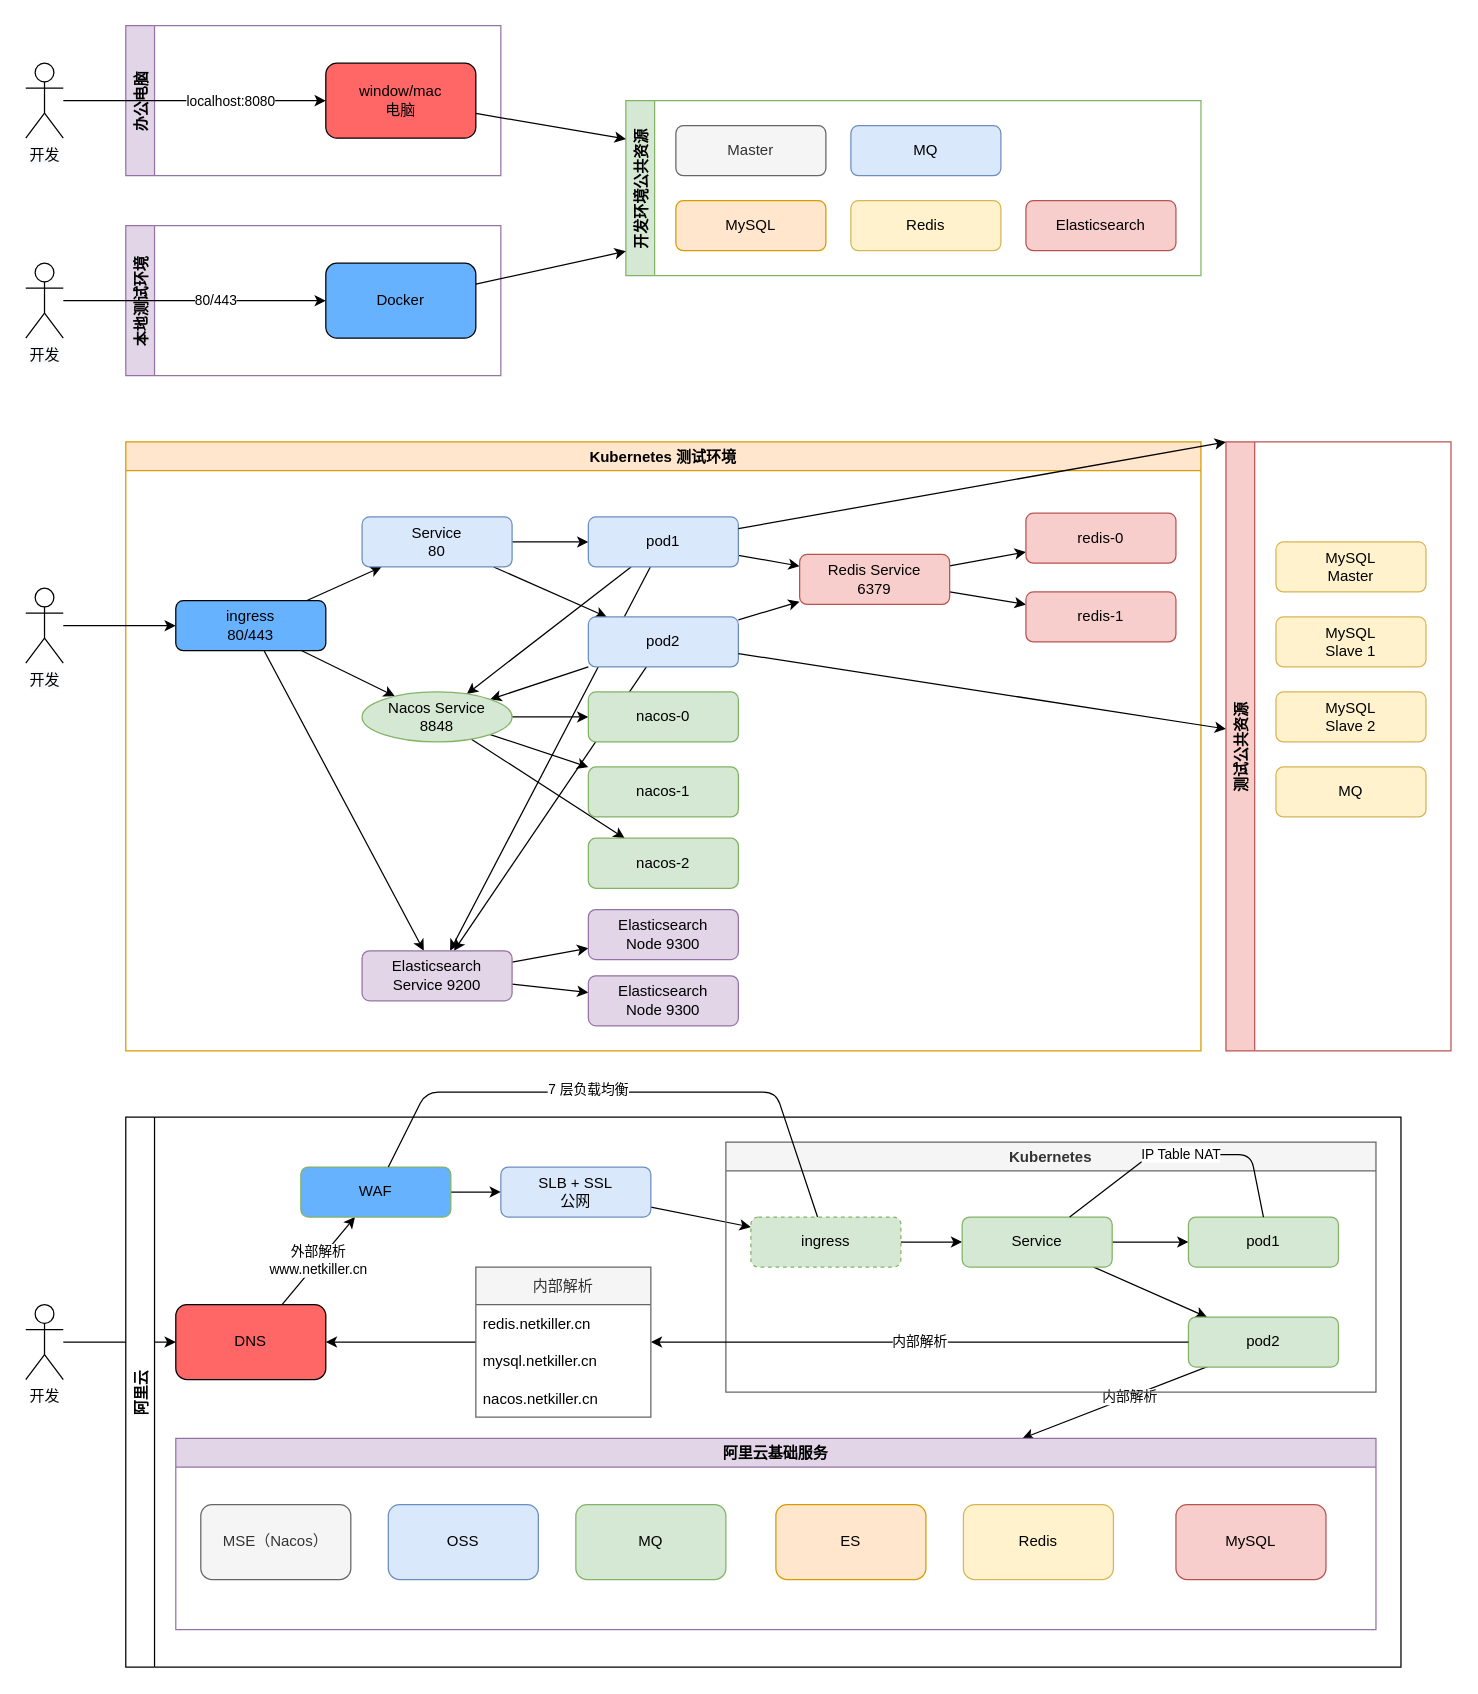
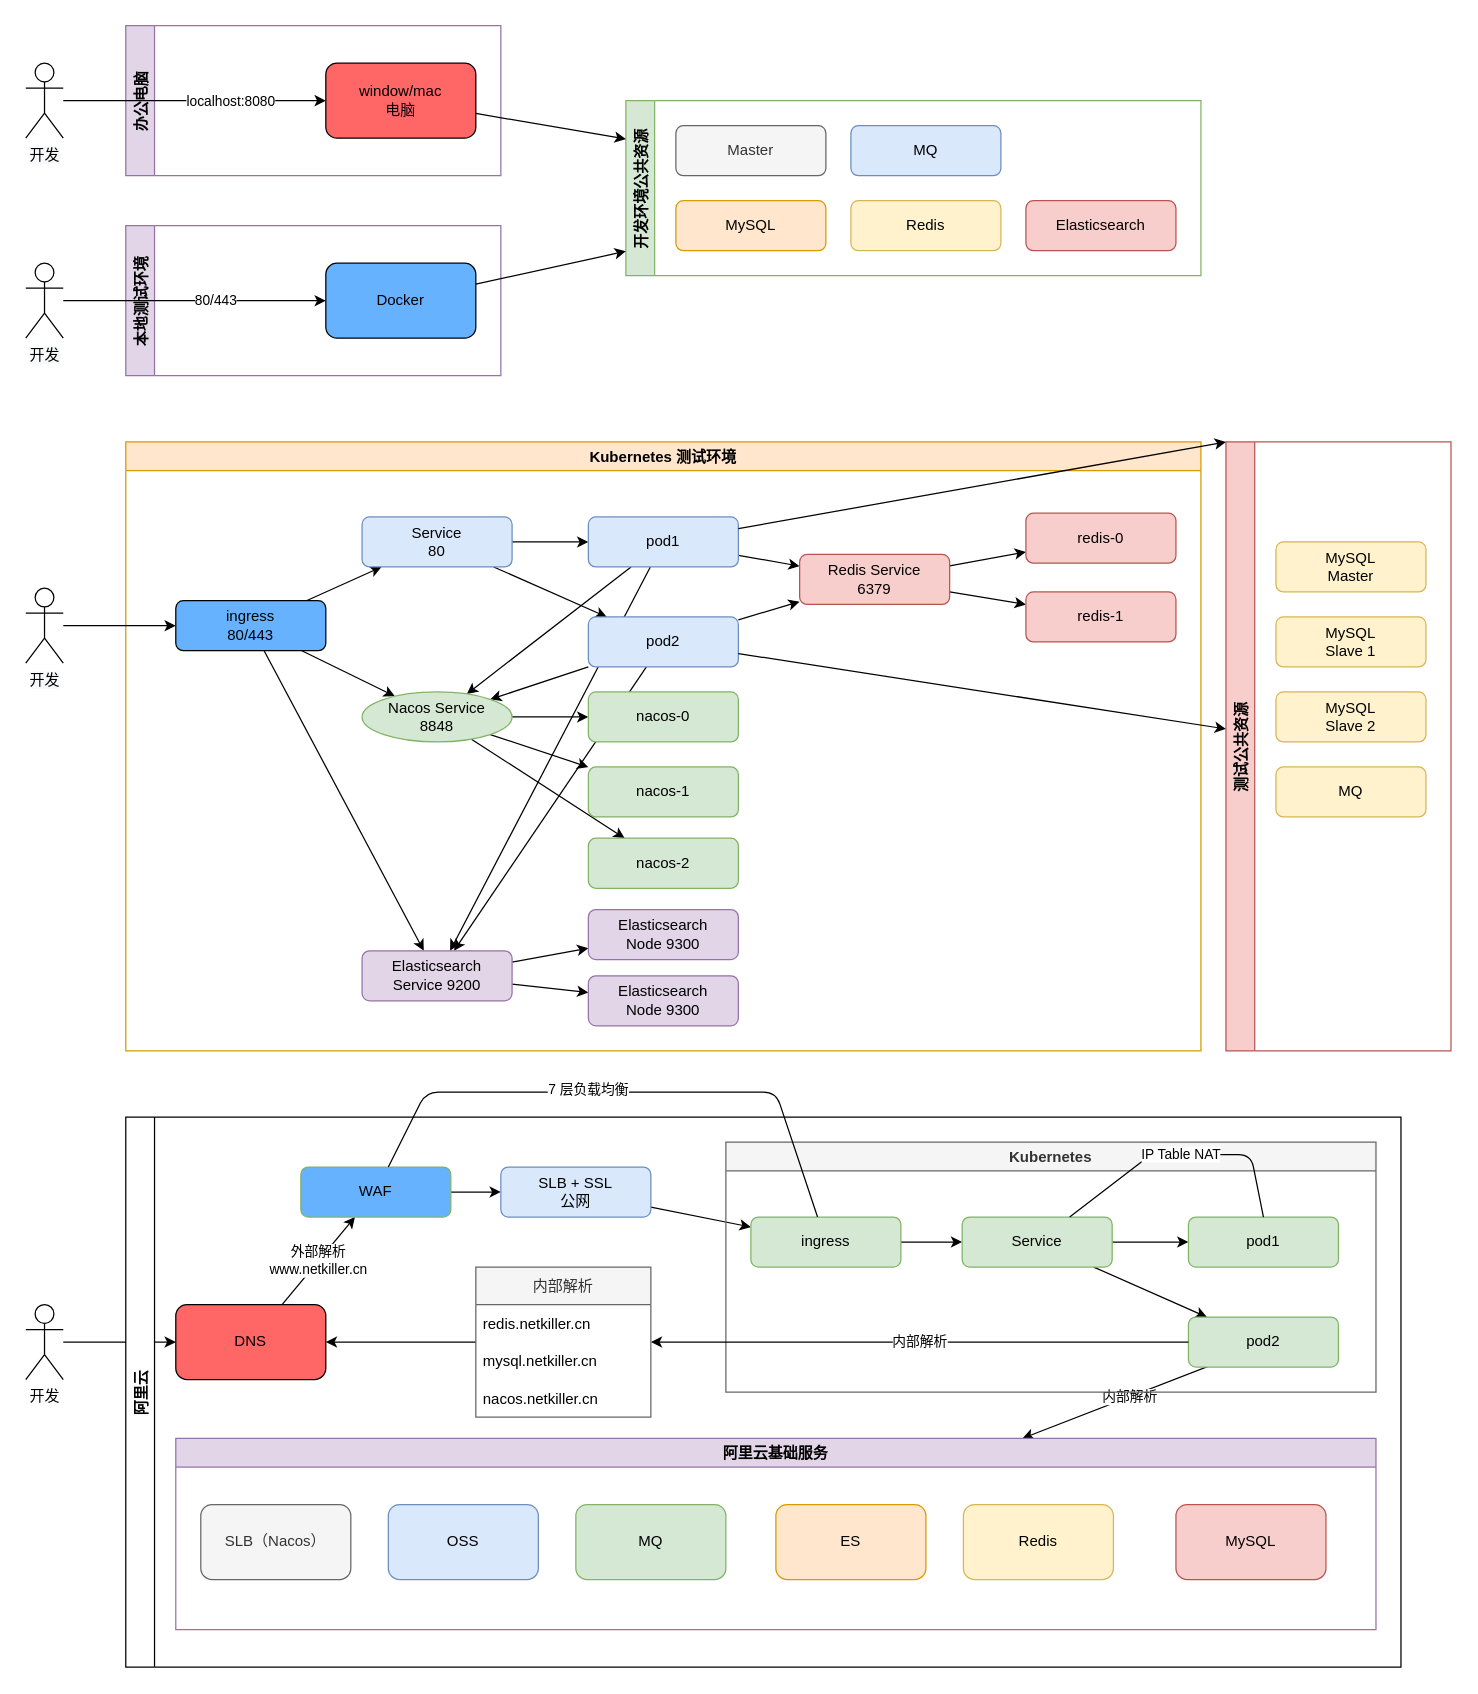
node "ingress": style dashed -> solid
node "MSE（Nacos）": label "MSE（Nacos）" -> "SLB（Nacos）"
